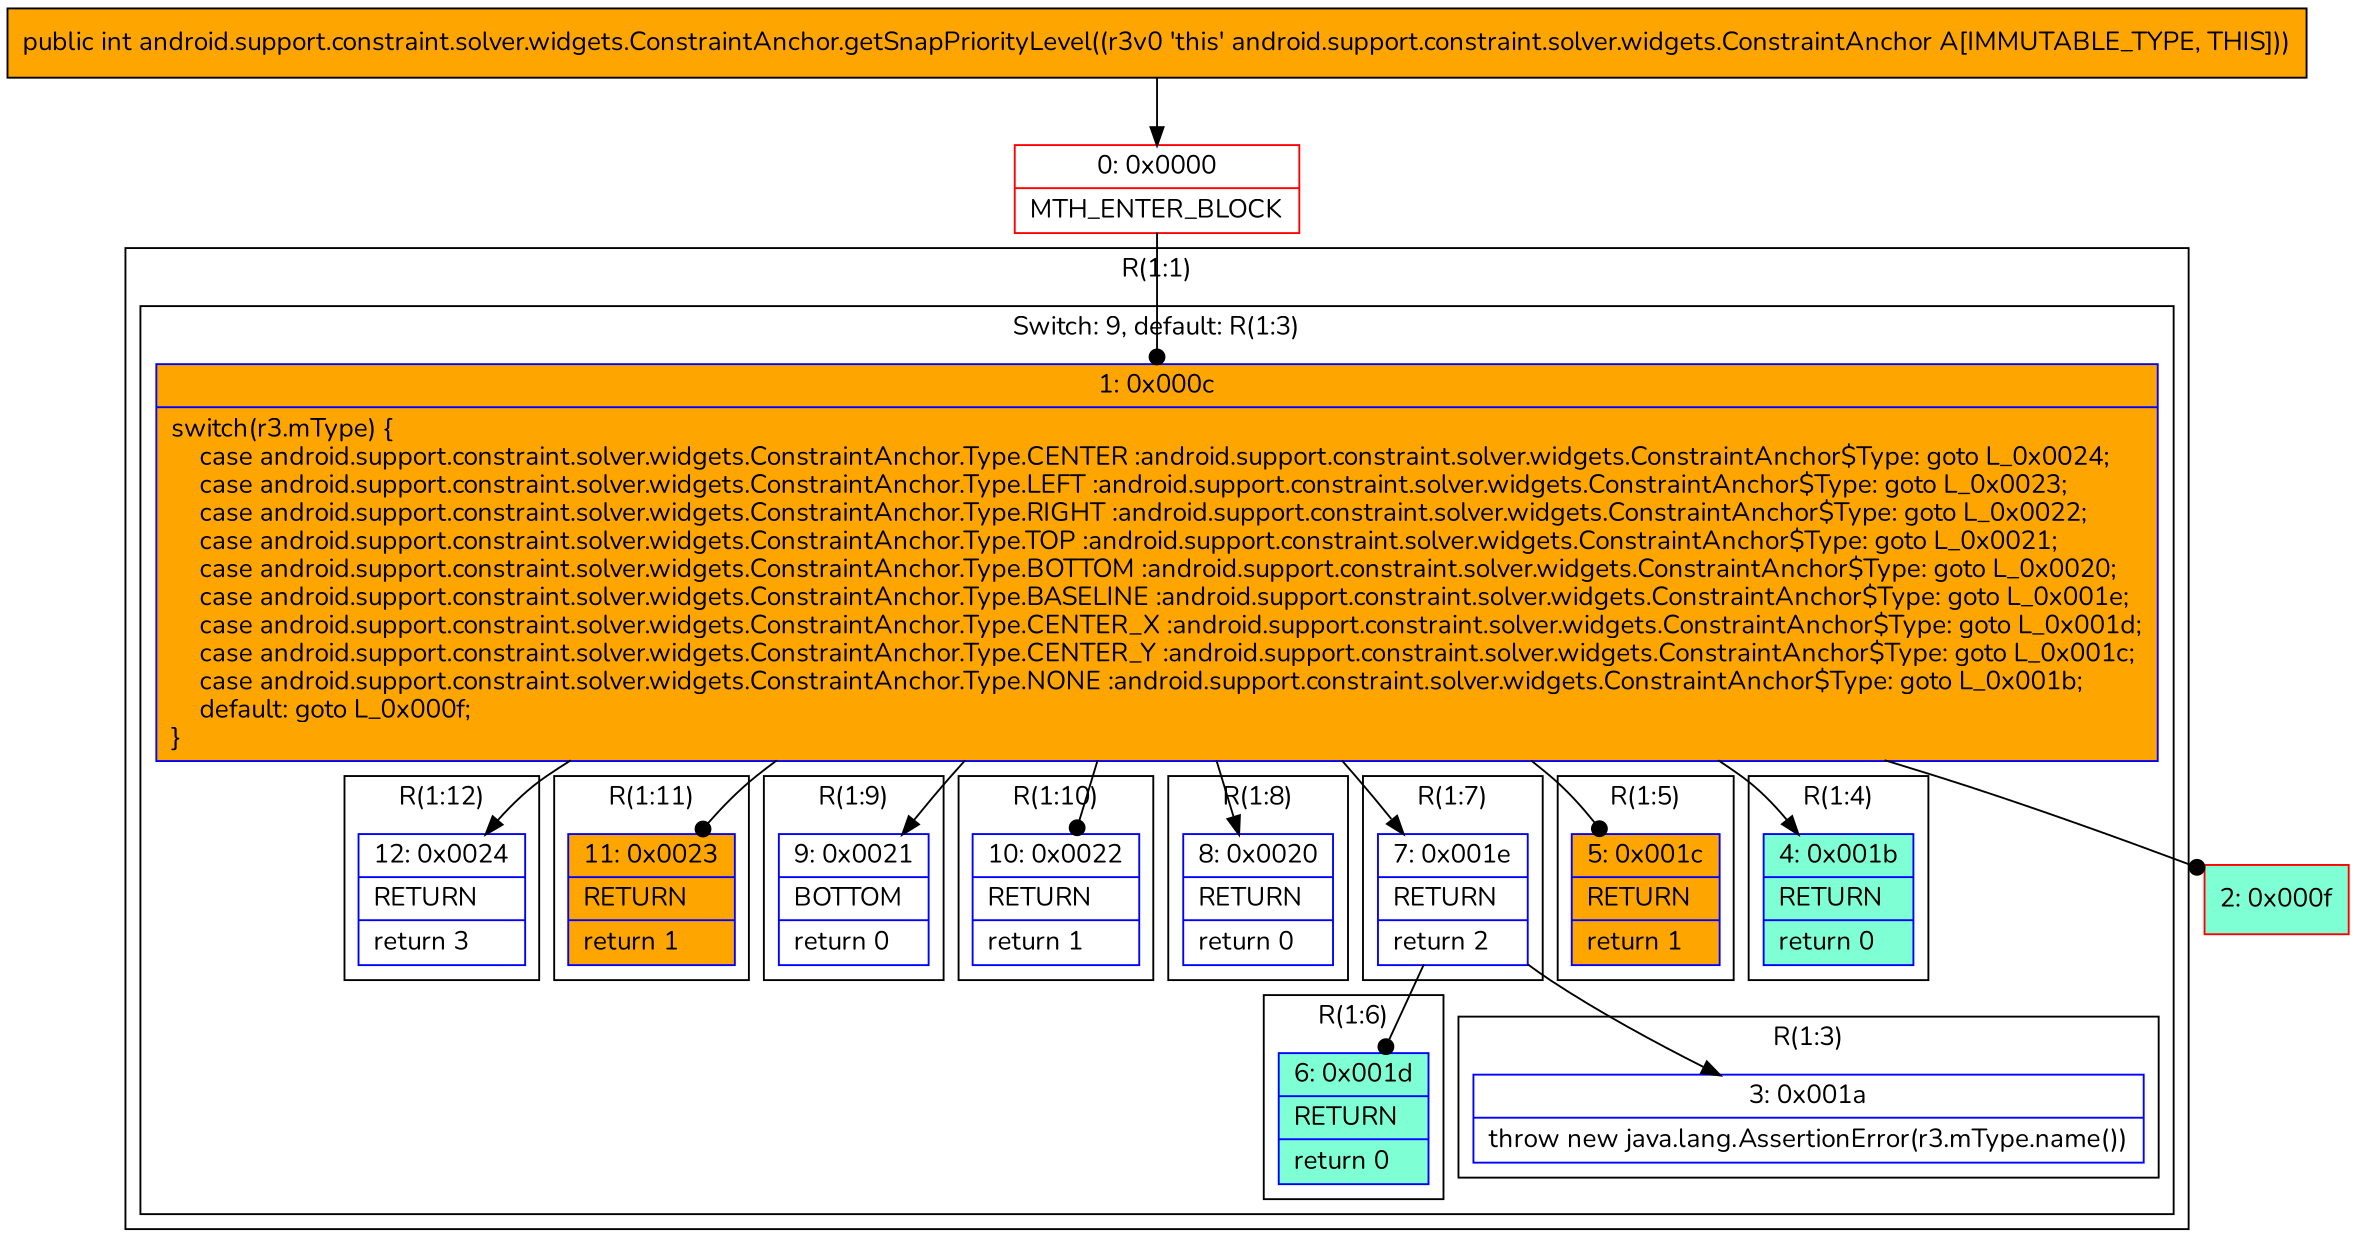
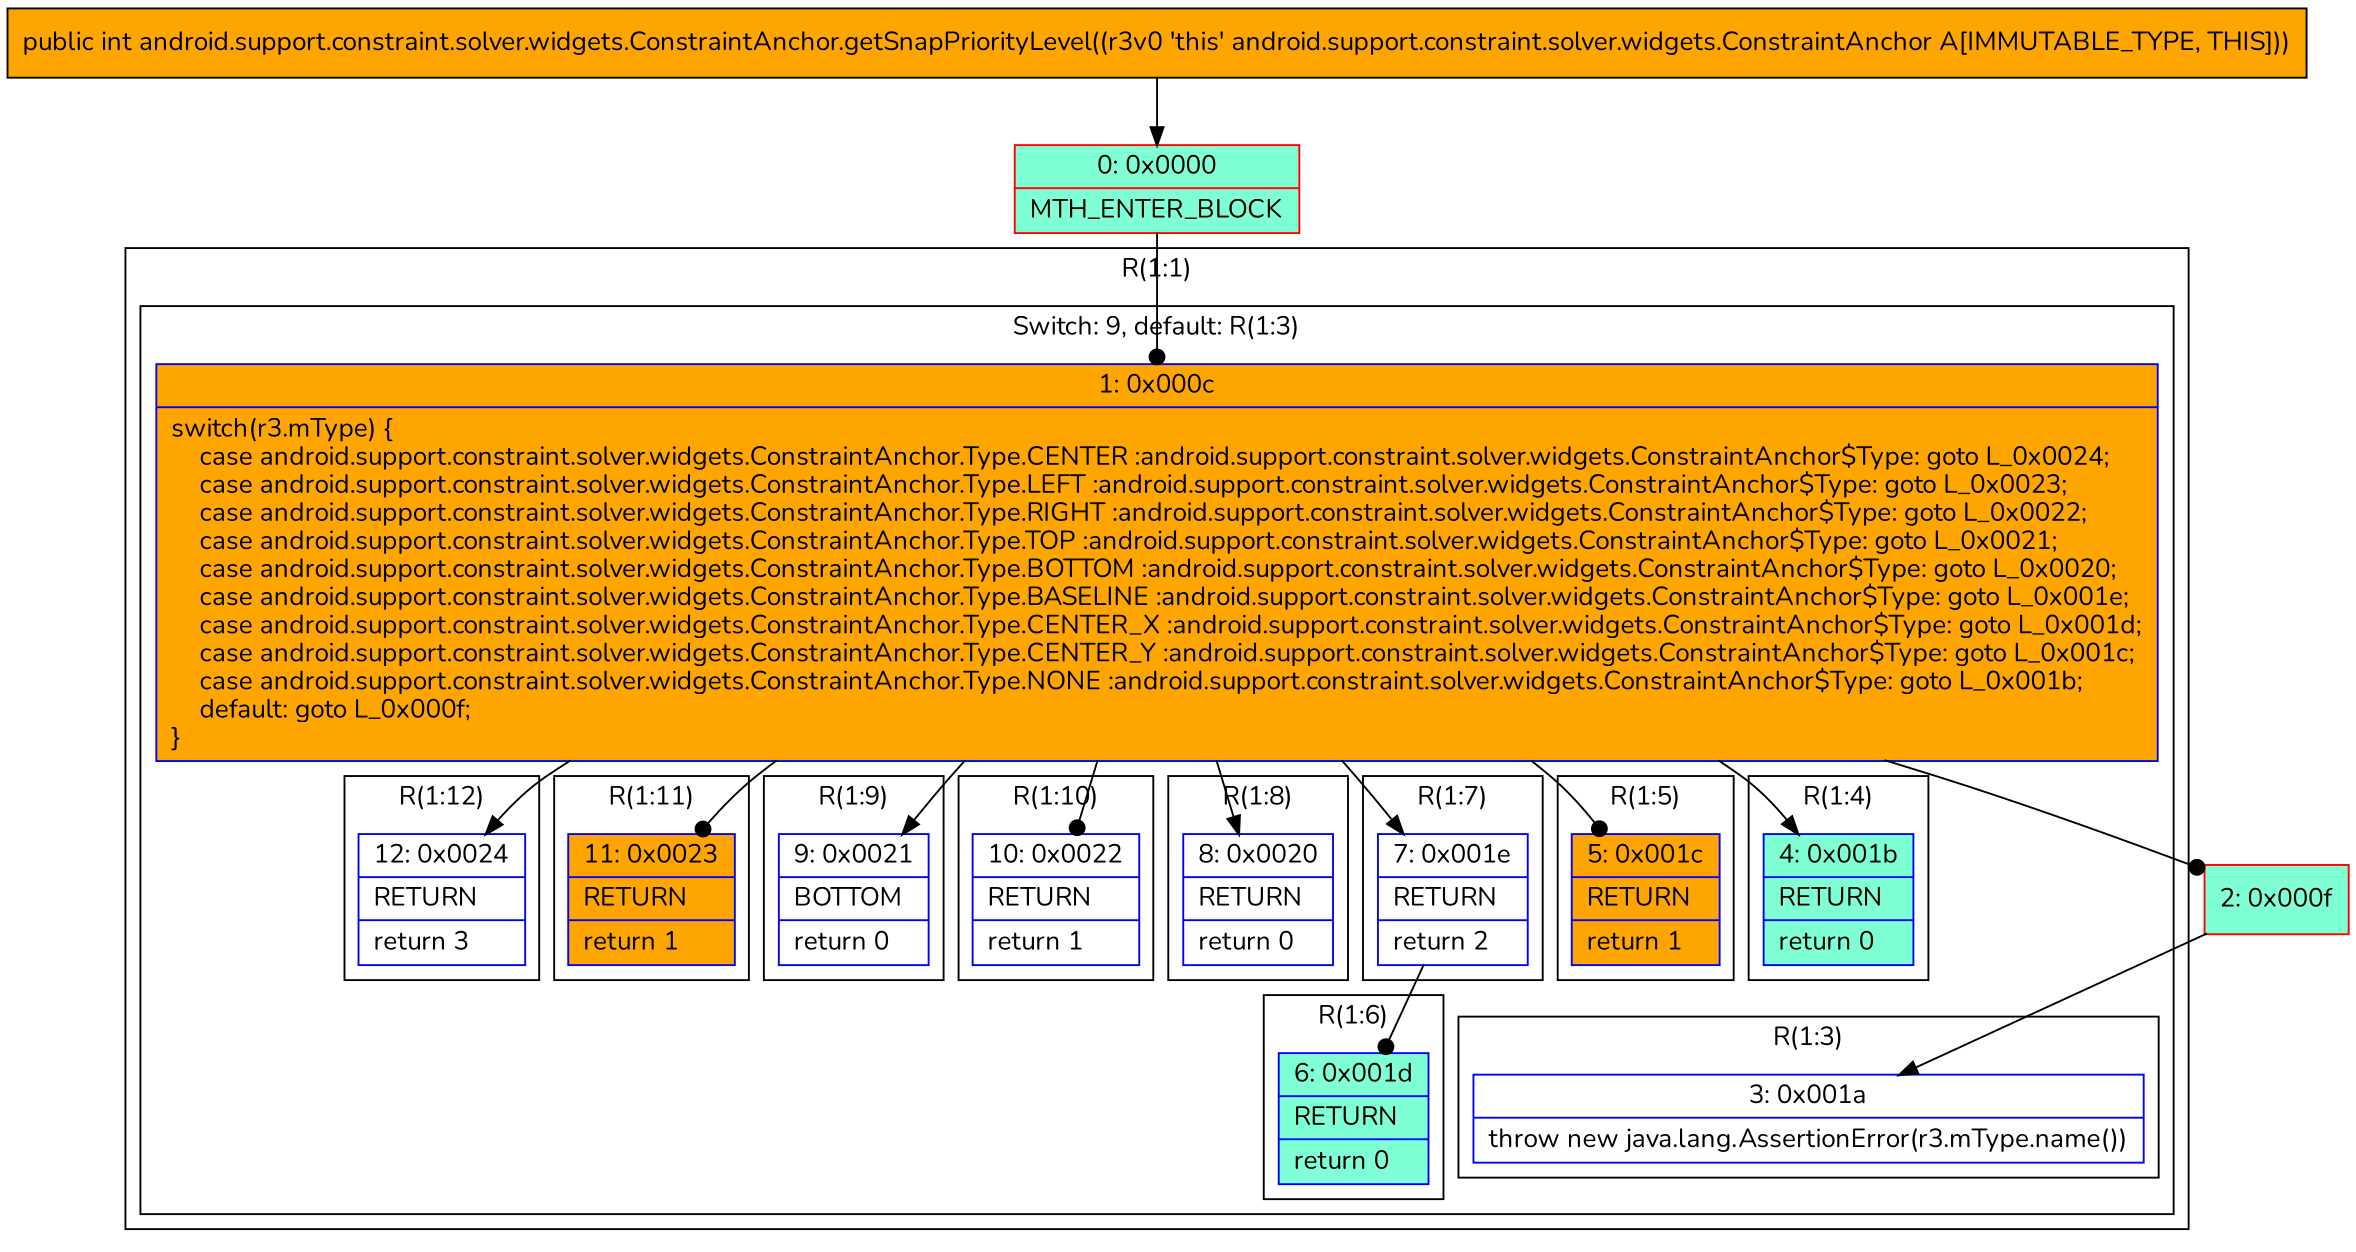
node "0: 0x0000": fillcolor white -> aquamarine
edge "7: 0x001e" -> "3: 0x001a": now "2: 0x000f" -> "3: 0x001a"
